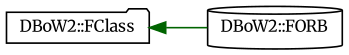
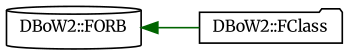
edge "DBoW2::FORB" -> "DBoW2::FClass": reversed
